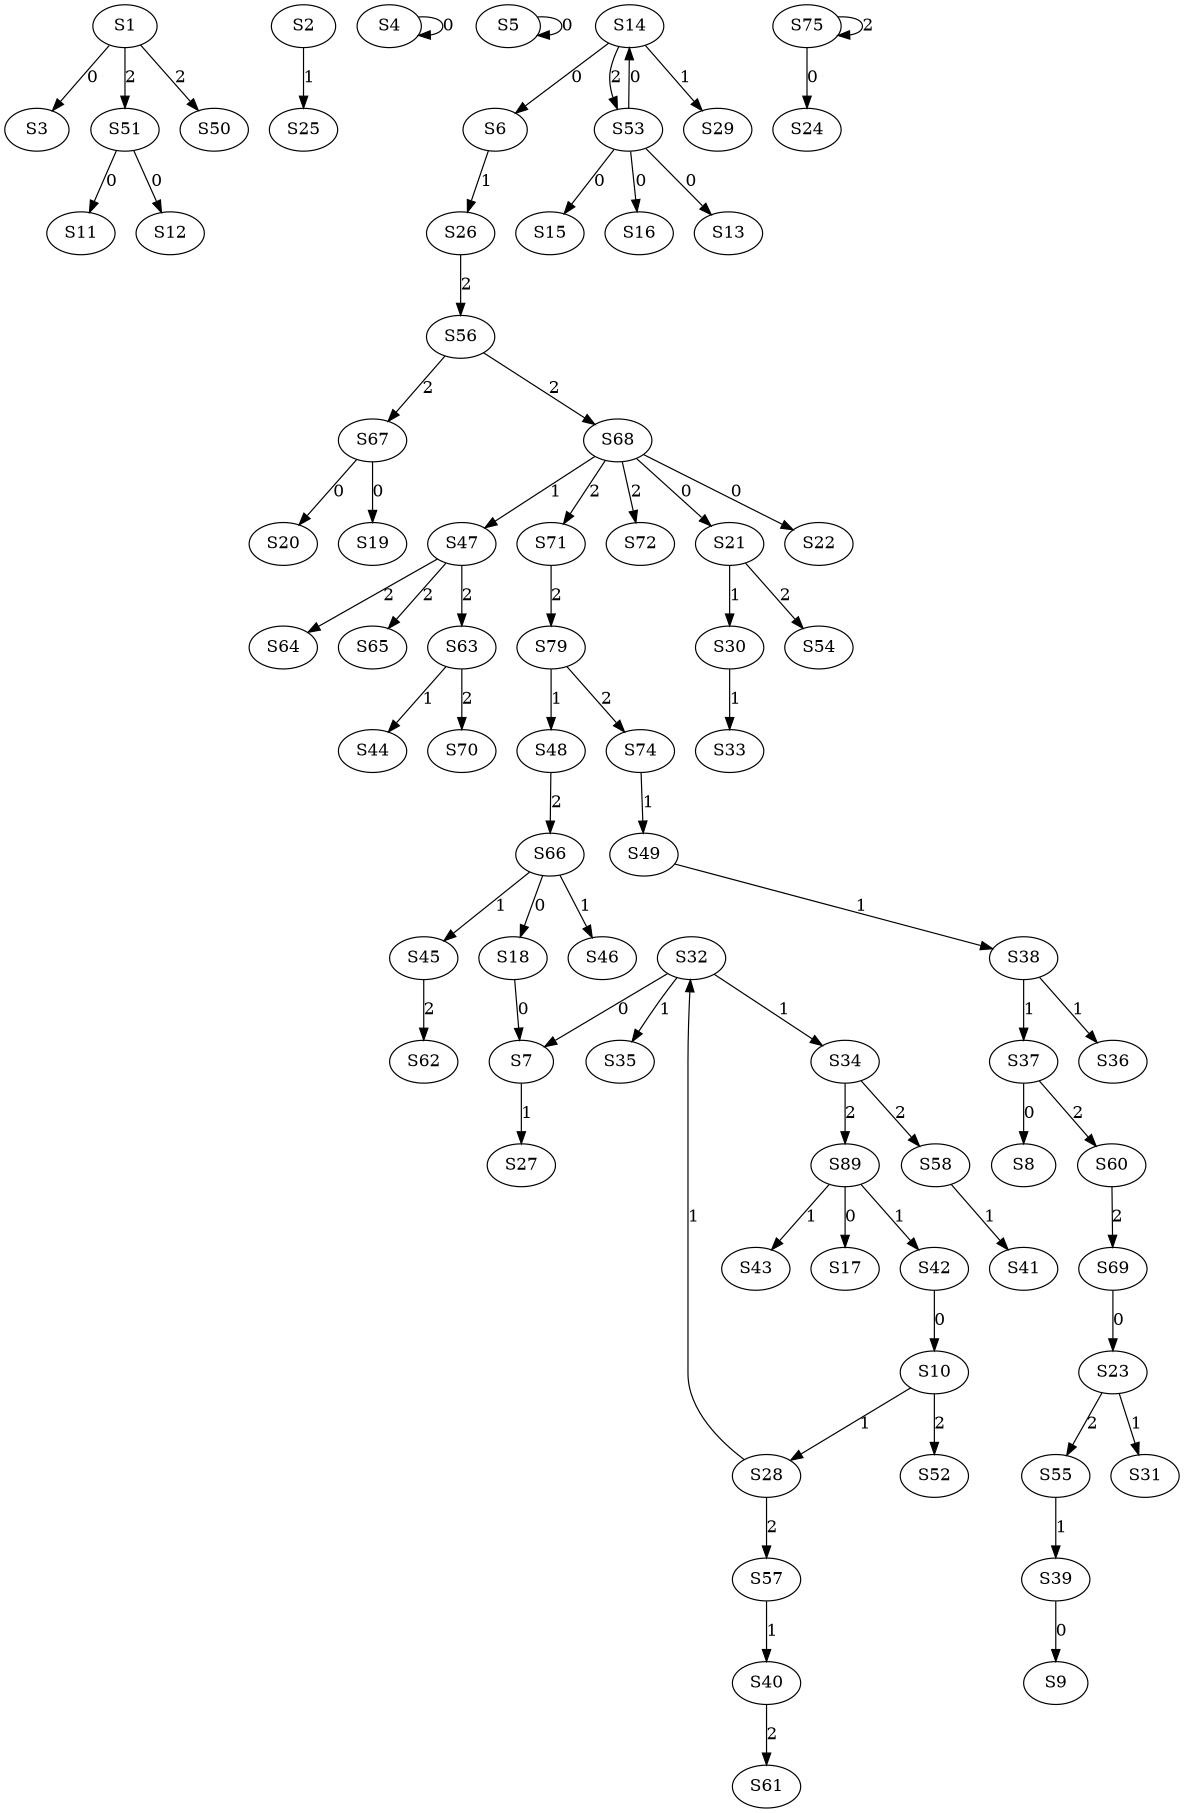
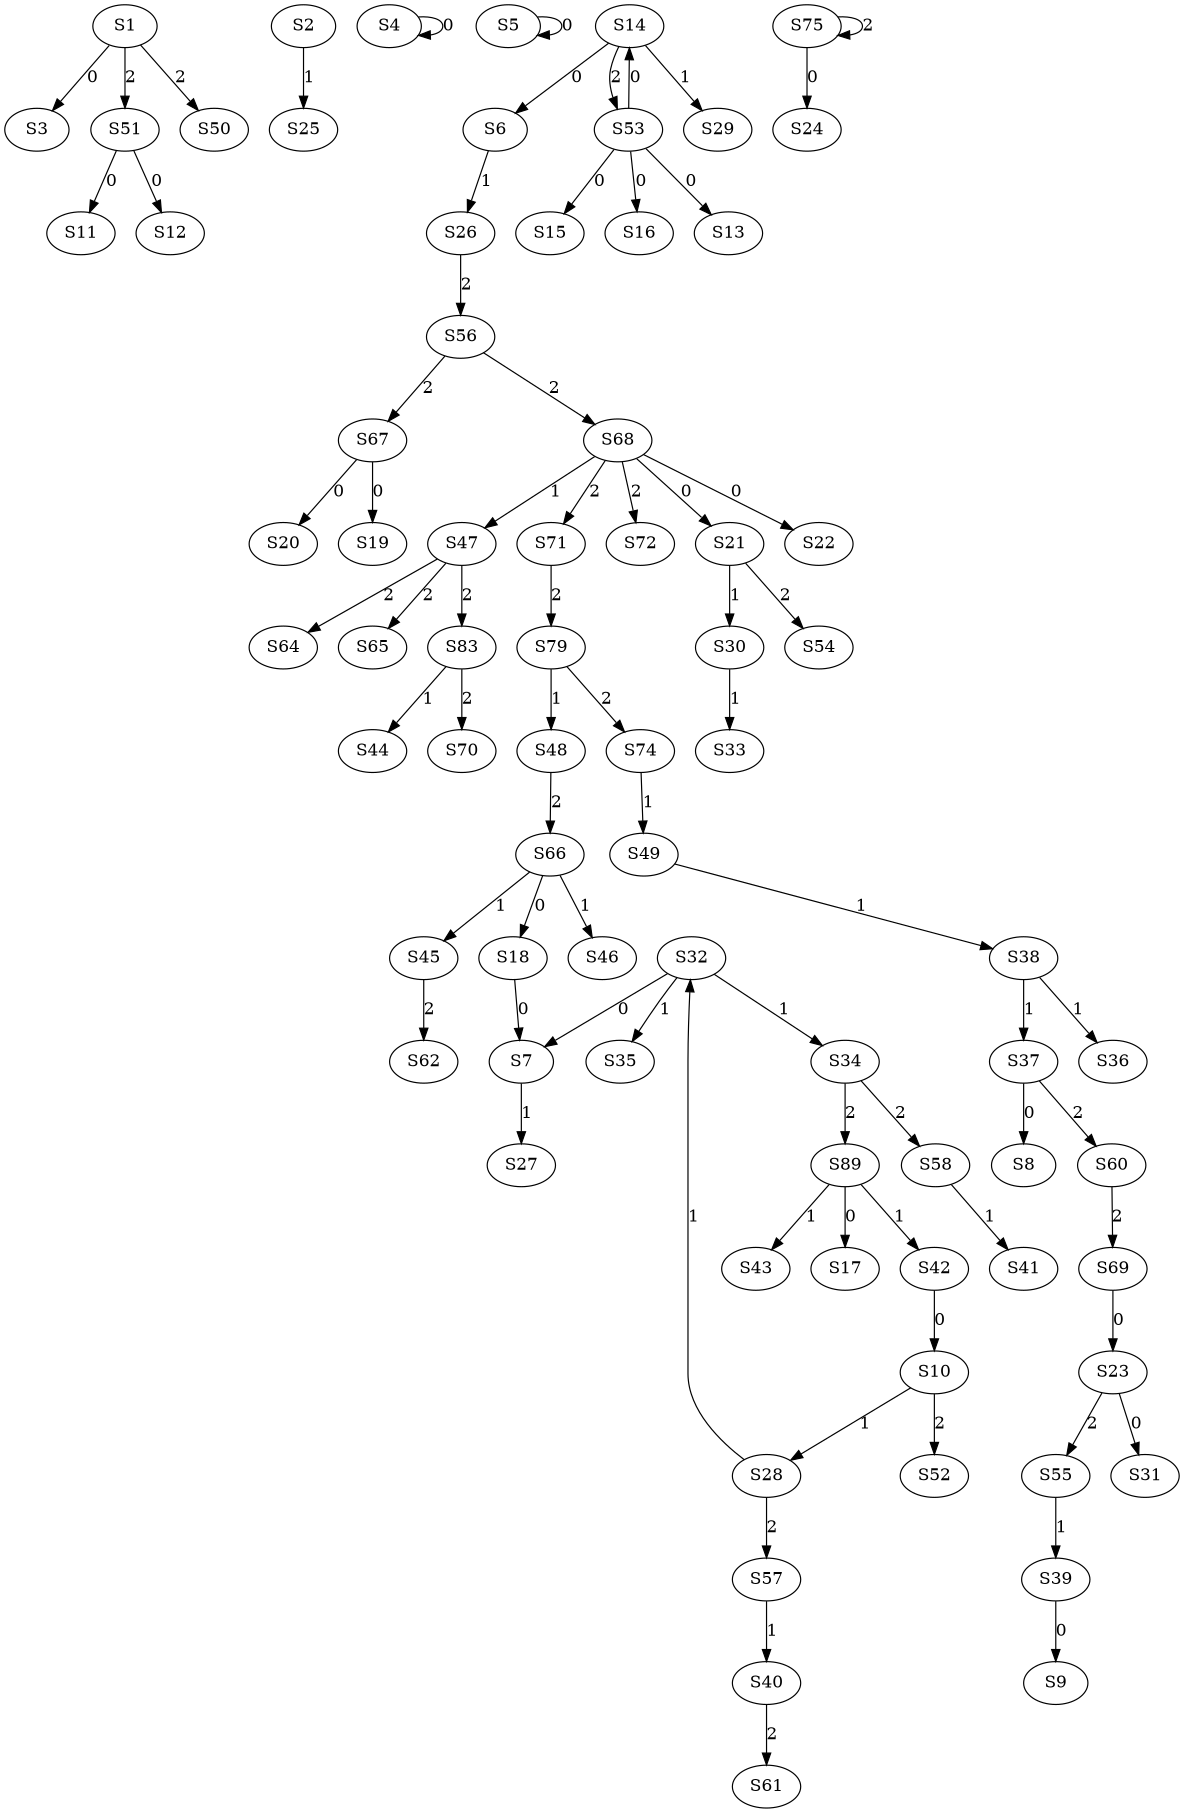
node "S63": label "S63" -> "S83"
edge "S23" -> "S31": label "1" -> "0"
